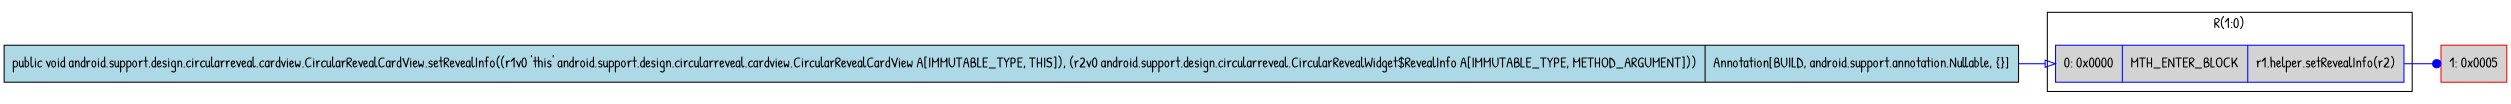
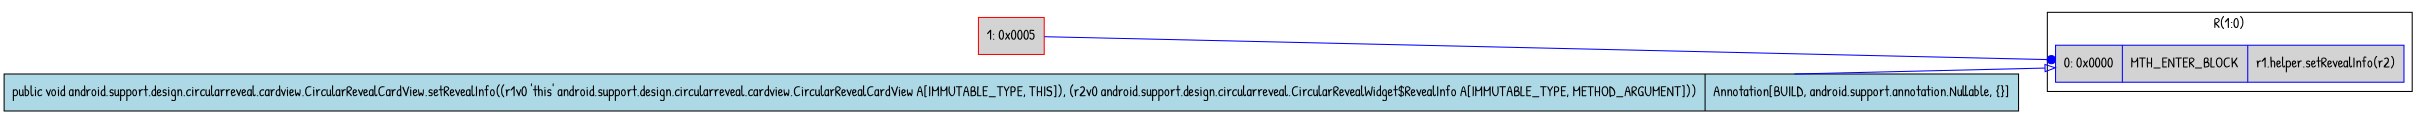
edge "0: 0x0000" -> "1: 0x0005": reversed
